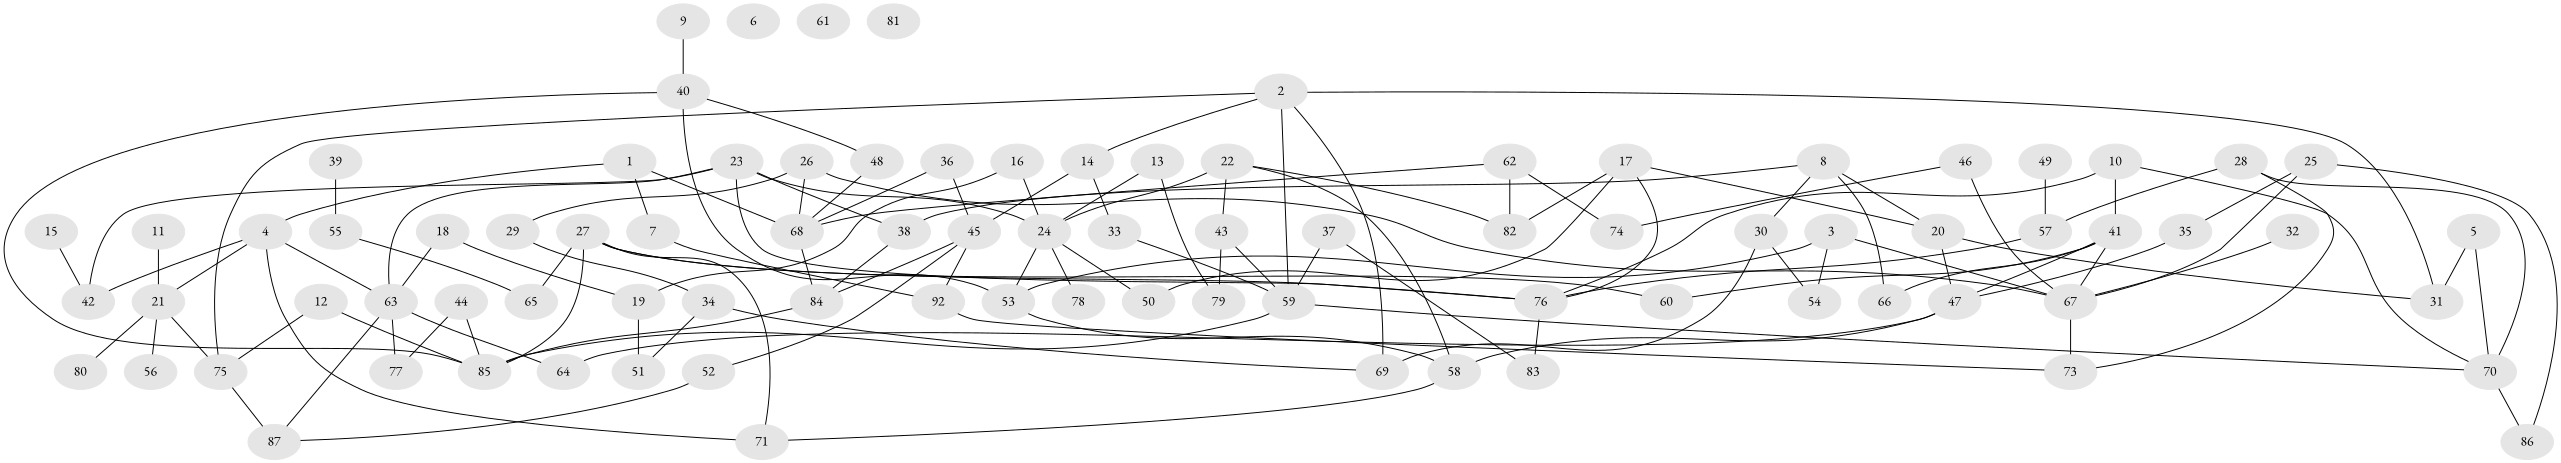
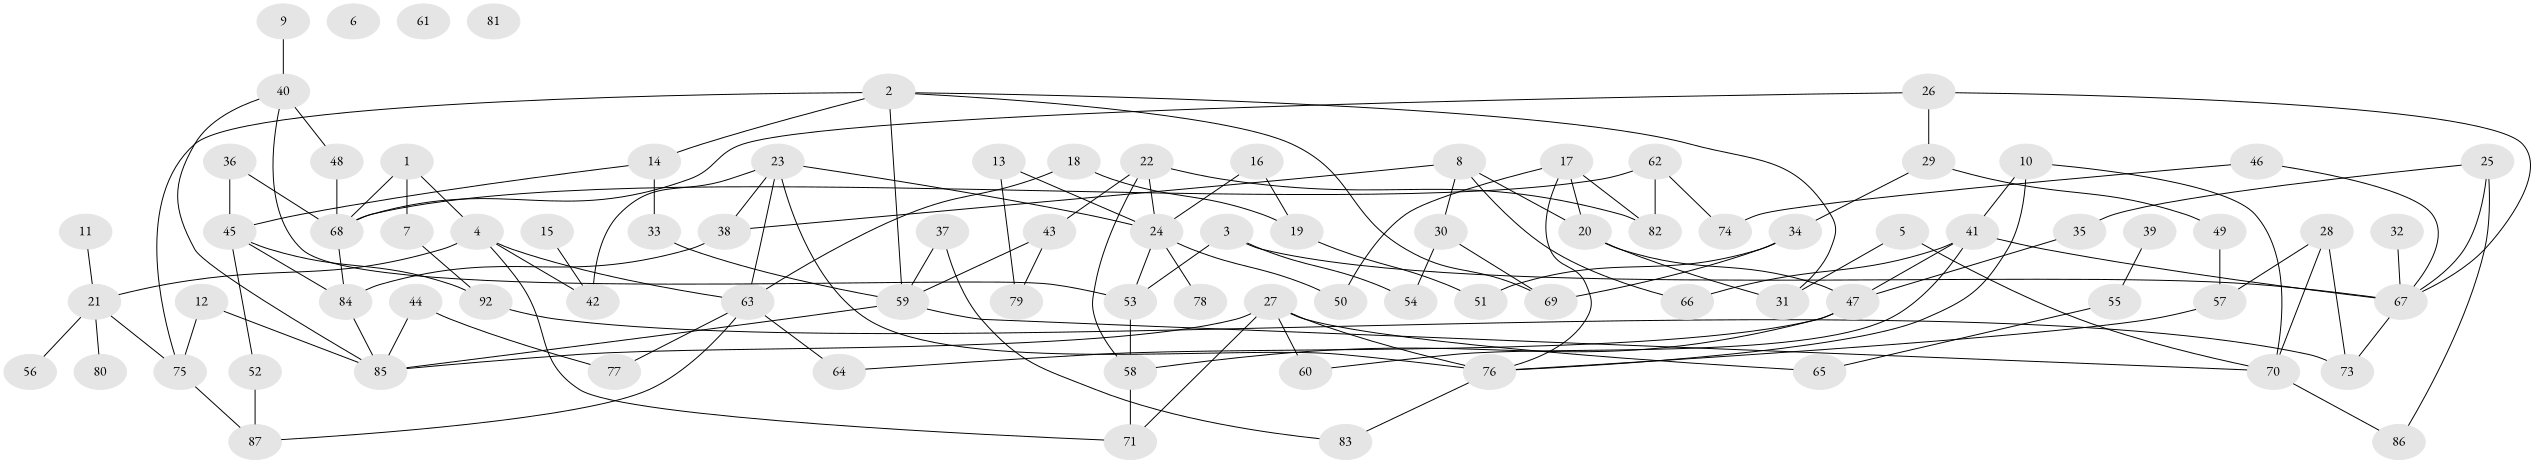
edge "29" -- "49": added
